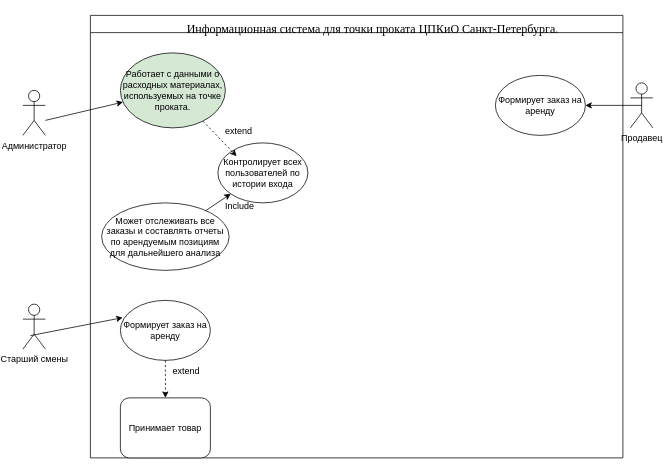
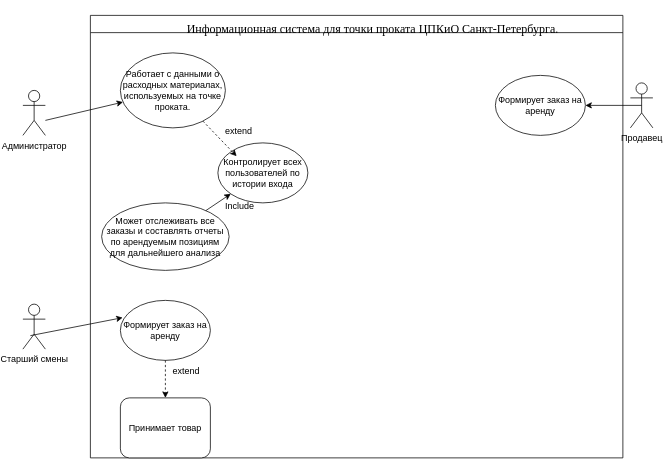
node "Работает с данными о расходных материалах, используемых на точке проката.": fillcolor #d5e8d4 -> #ffffff
